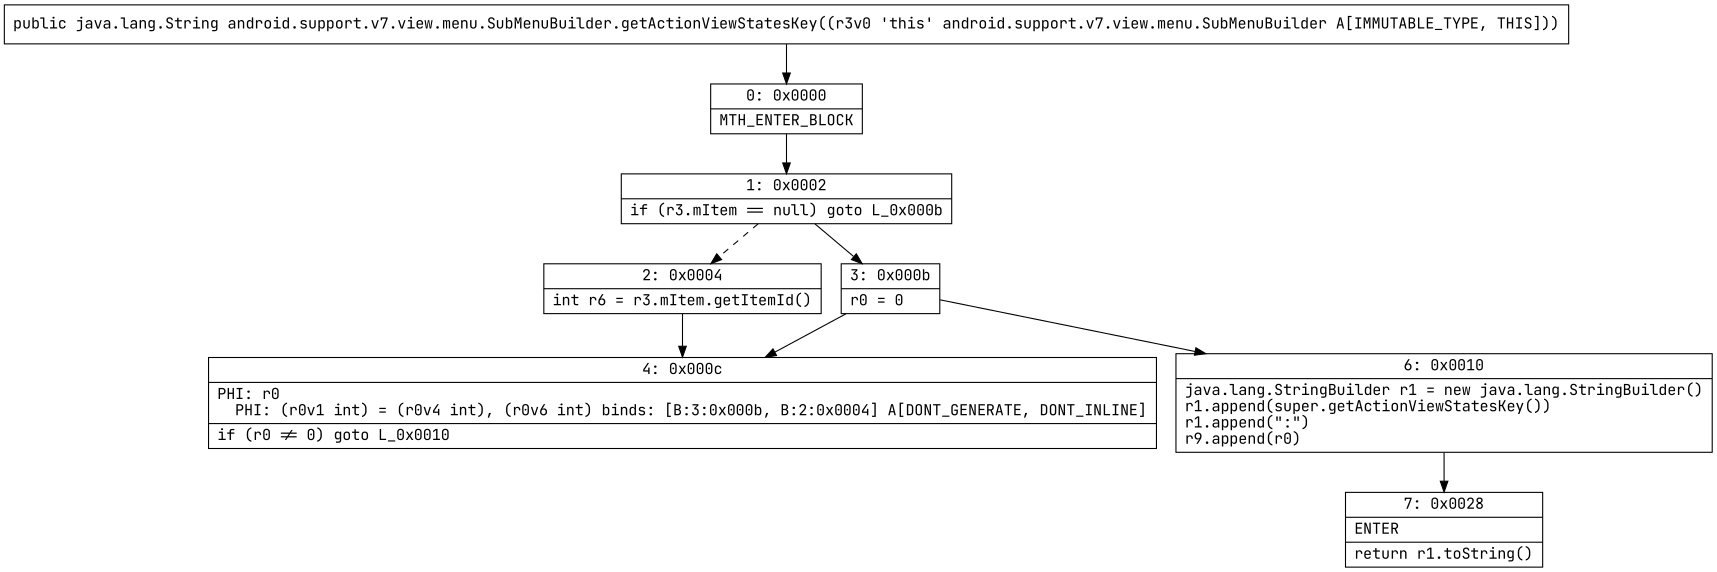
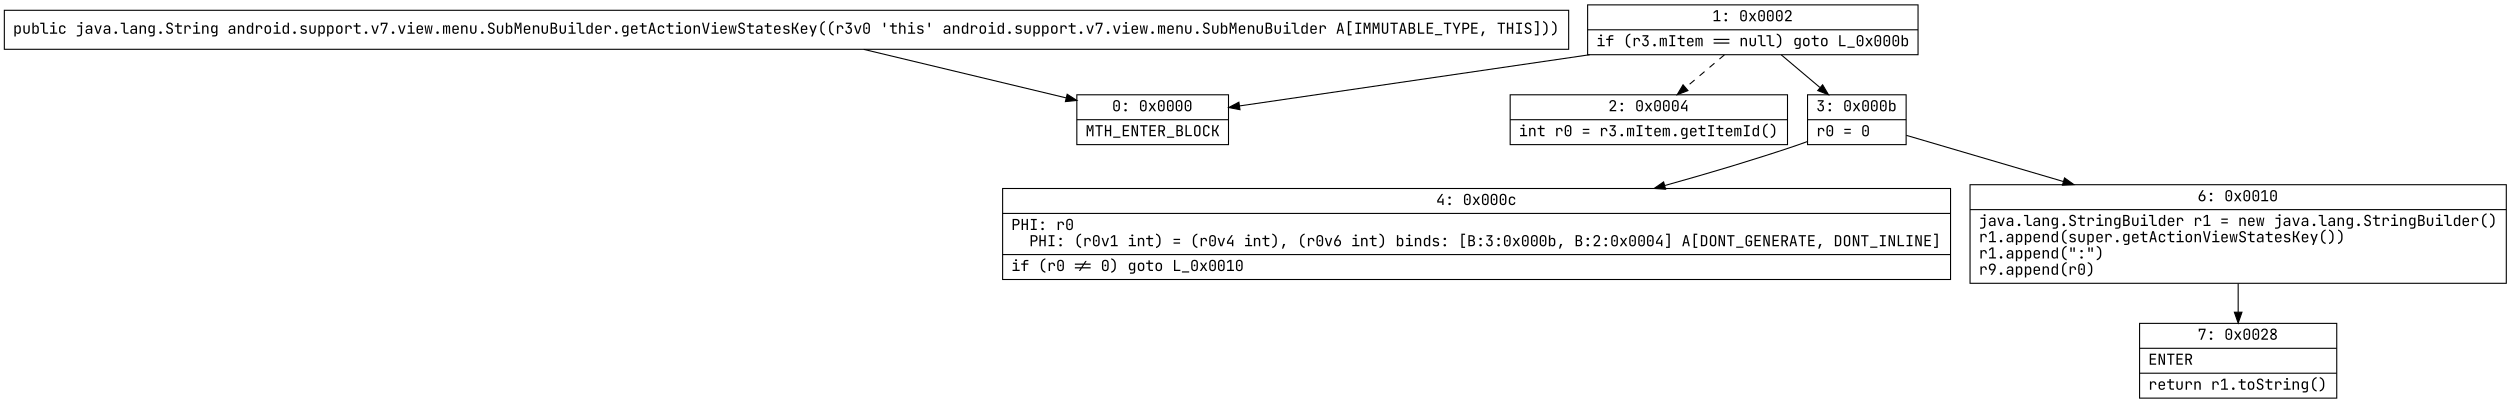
edge "0: 0x0000" -> "1: 0x0002": reversed
node "2: 0x0004": text "int r6 = r3.mItem.getItemId()" -> "int r0 = r3.mItem.getItemId()"
edge "2: 0x0004" -> "4: 0x000c": removed
